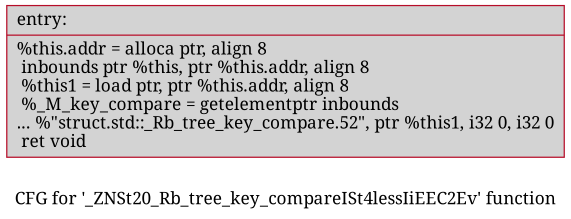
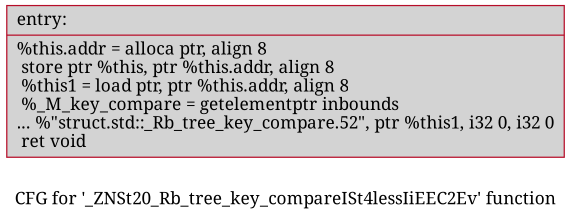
node "entry:": text "inbounds ptr %this, ptr %this.addr, align 8" -> "store ptr %this, ptr %this.addr, align 8"
